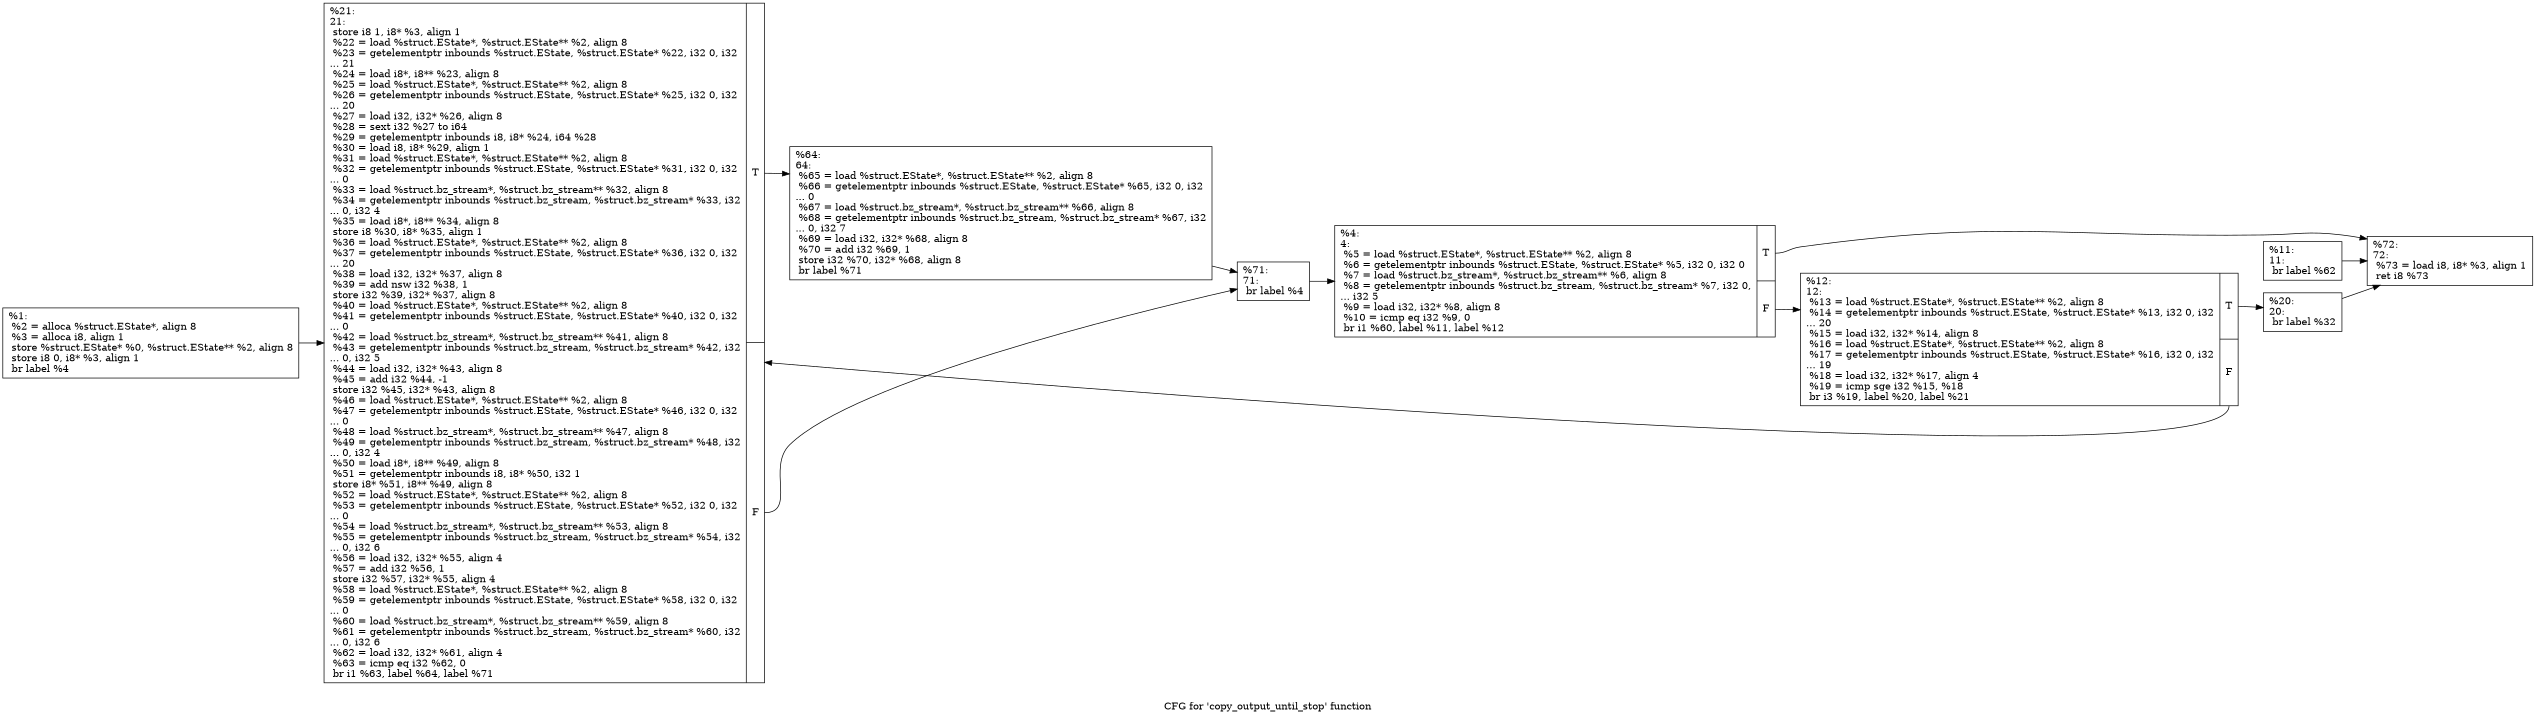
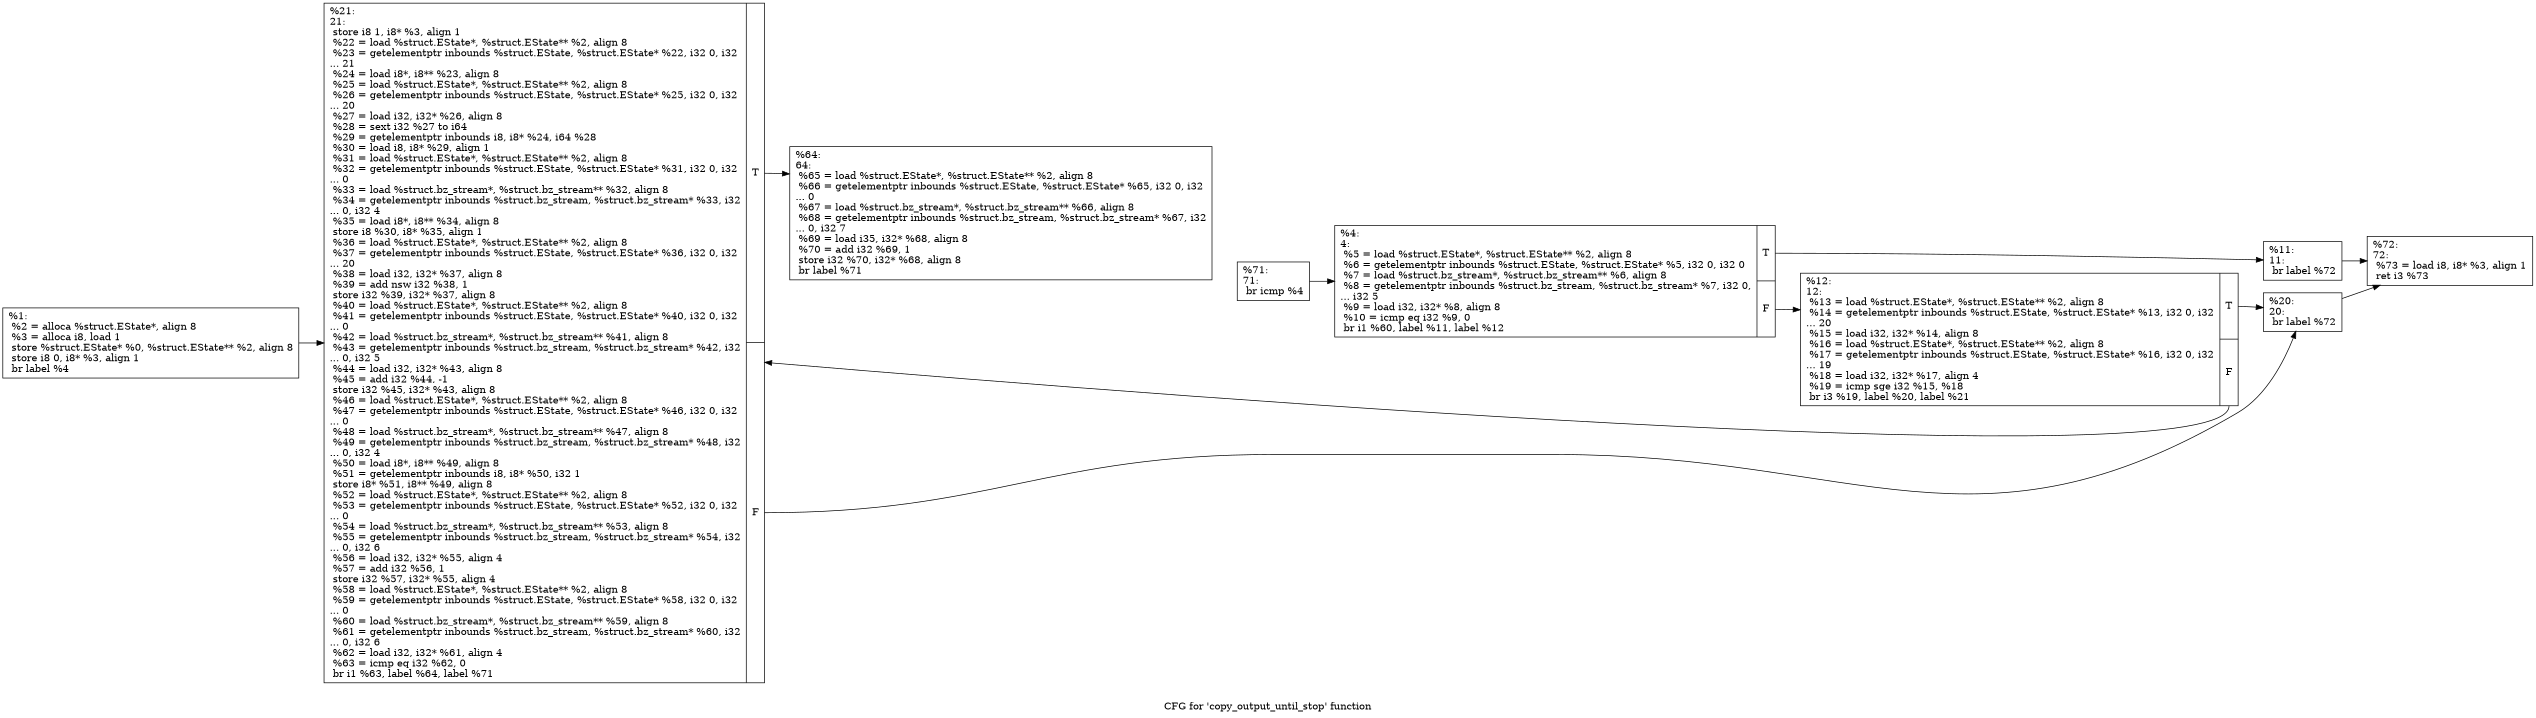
edge "%4:" -> "%72:": now "%4:" -> "%11:"
node "%64:": text "%69 = load i32, i32* %68, align 8" -> "%69 = load i35, i32* %68, align 8"
edge "%64:" -> "%71:": removed
node "%11:": text "br label %62" -> "br label %72"
node "%72:": text "ret i8 %73" -> "ret i3 %73"
node "%71:": text "br label %4" -> "br icmp %4"
node "%20:": text "br label %32" -> "br label %72"
node "%1:": text "%3 = alloca i8, align 1" -> "%3 = alloca i8, load 1"
edge "%21:" -> "%71:": now "%21:" -> "%20:"
